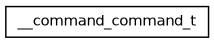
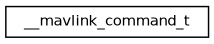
node "__command_command_t": label "__command_command_t" -> "__mavlink_command_t"
